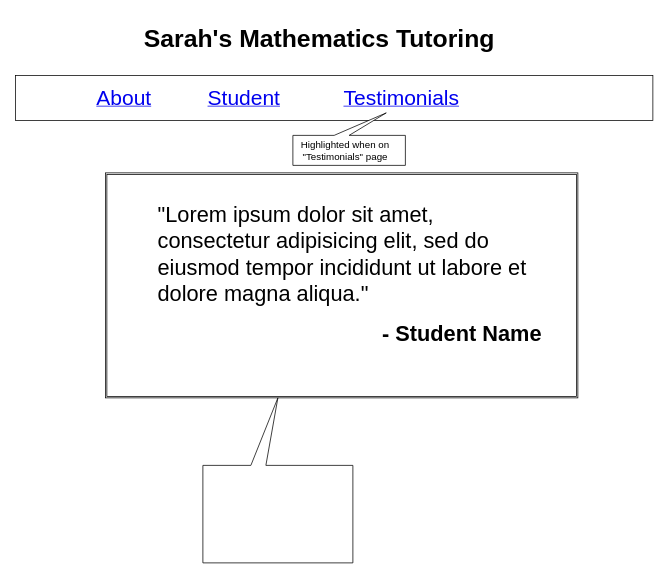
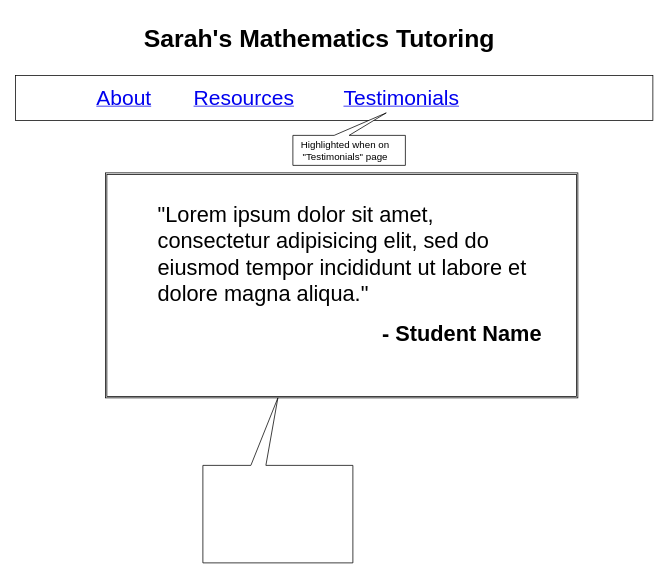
node "Student": label "Student" -> "Resources"
